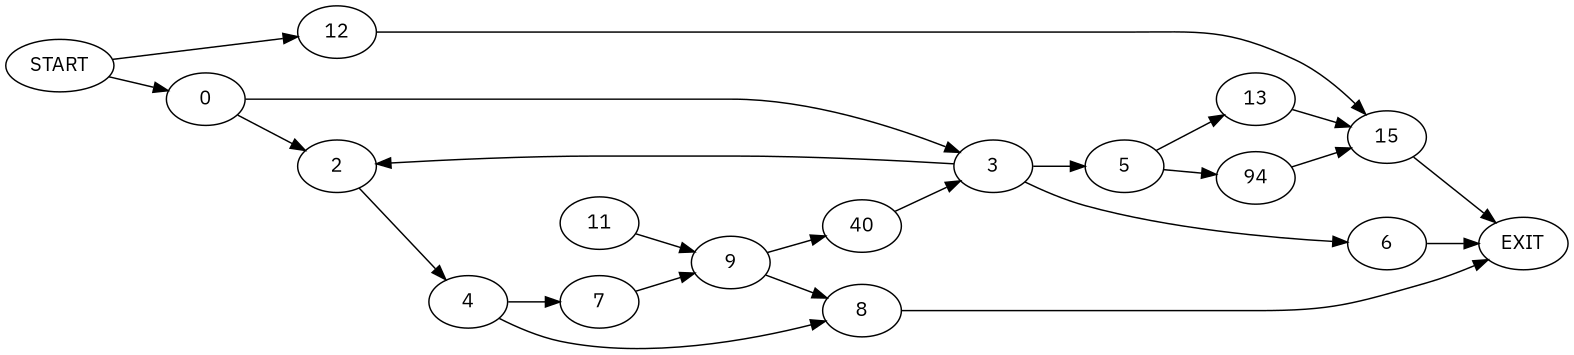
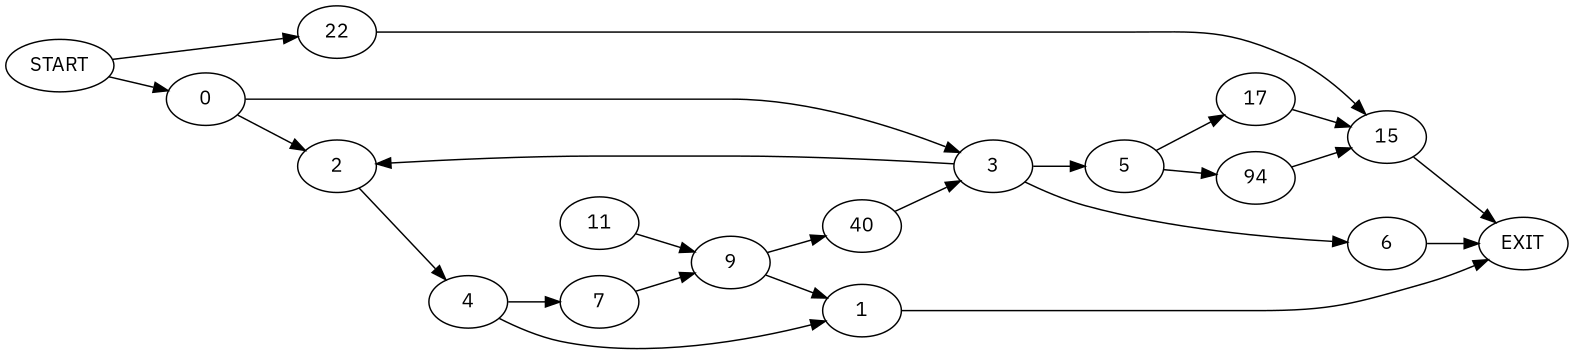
node "12": label "12" -> "22"
node "13": label "13" -> "17"
node "8": label "8" -> "1"
